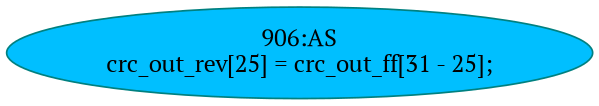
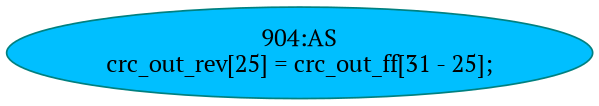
node "906:AS crc_out_rev[25] = crc_out_ff[31 - 25];": label "906:AS crc_out_rev[25] = crc_out_ff[31 - 25];" -> "904:AS crc_out_rev[25] = crc_out_ff[31 - 25];"
